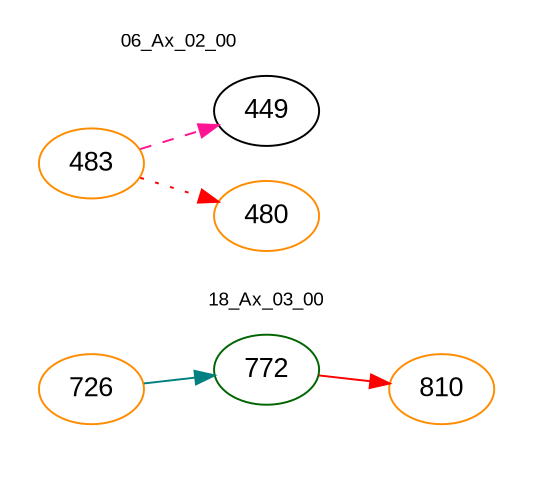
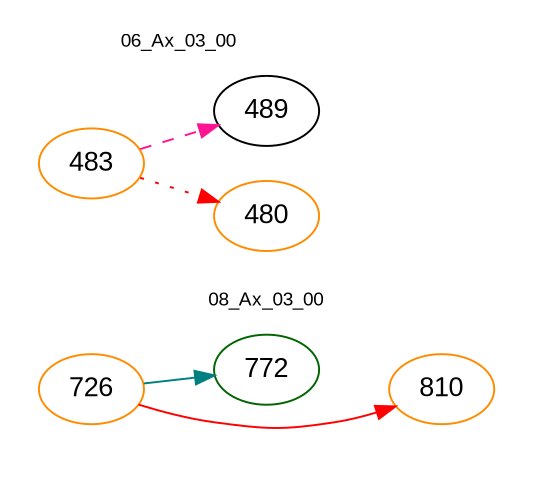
cluster "06_Ax_02_00": label "06_Ax_02_00" -> "06_Ax_03_00"
node "449": label "449" -> "489"
cluster "18_Ax_03_00": label "18_Ax_03_00" -> "08_Ax_03_00"
edge "772" -> "810": now "726" -> "810"
